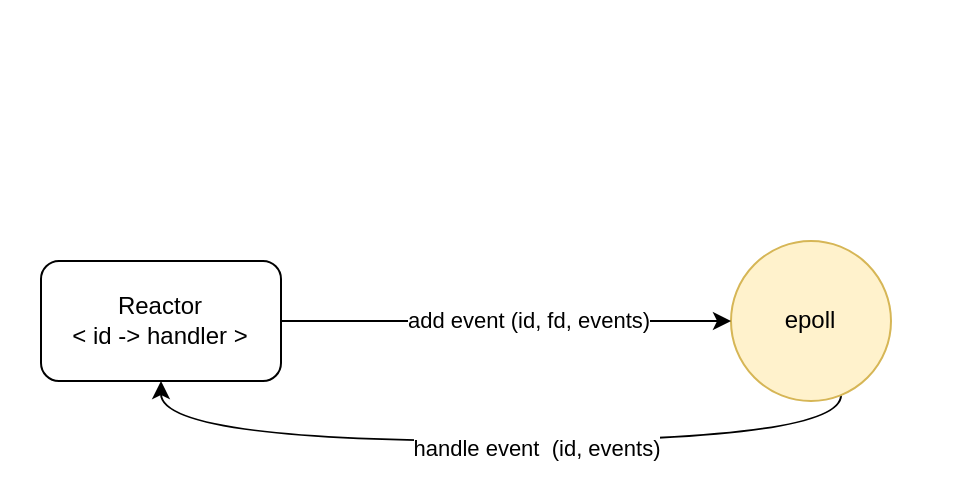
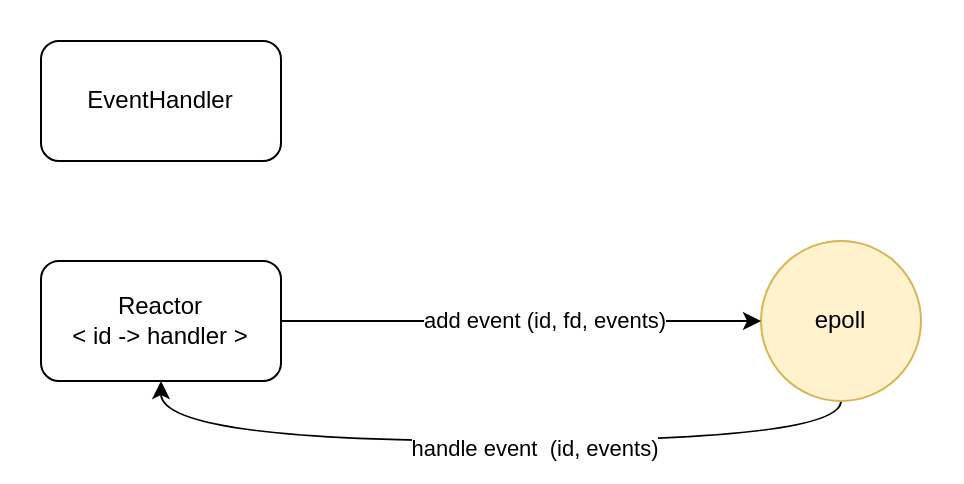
node "EventHandler": added
node "epoll": moved (811, 321) -> (841, 321)
